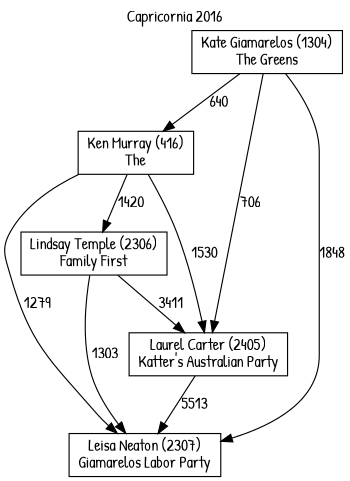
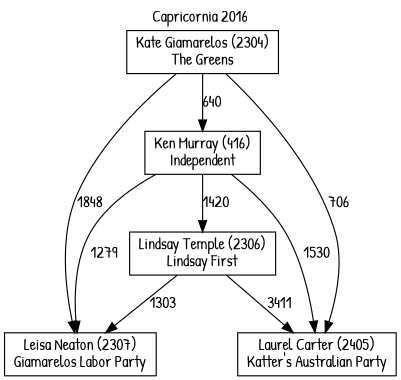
node "Kate Giamarelos (1304) The Greens": label "Kate Giamarelos (1304) The Greens" -> "Kate Giamarelos (2304) The Greens"
node "Ken Murray (416) The": label "Ken Murray (416) The" -> "Ken Murray (416) Independent"
node "Lindsay Temple (2306) Family First": label "Lindsay Temple (2306) Family First" -> "Lindsay Temple (2306) Lindsay First"
edge "Laurel Carter (2405) Katter's Australian Party" -> "Leisa Neaton (2307) Giamarelos Labor Party": removed, label "5513"
